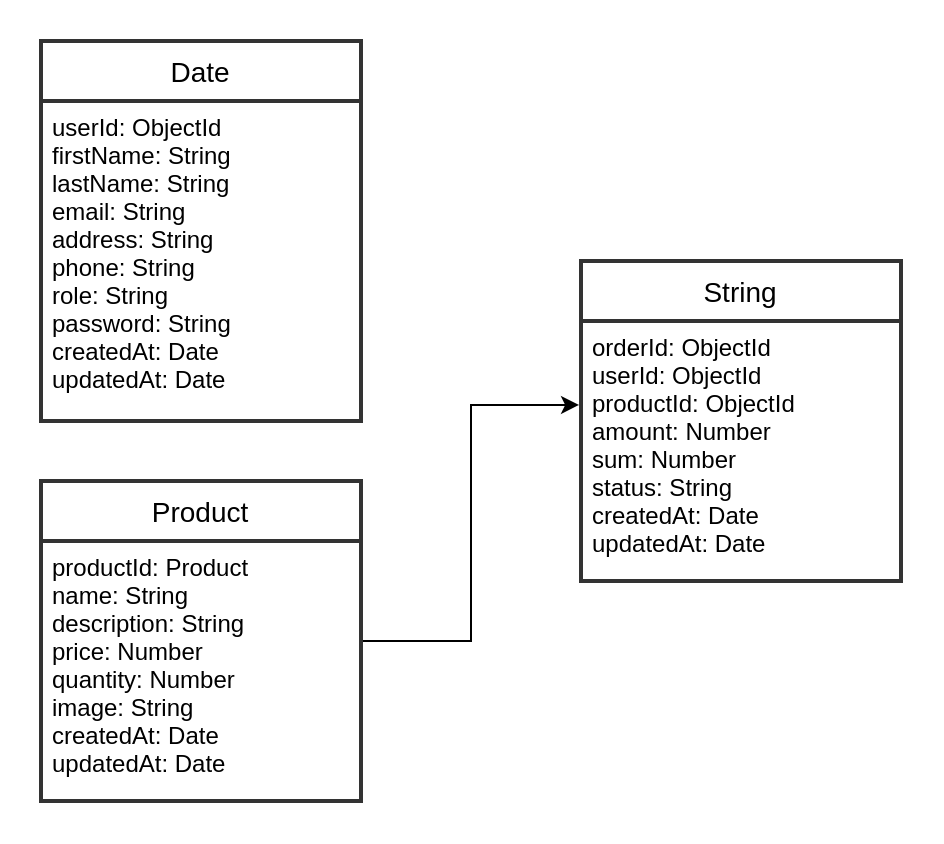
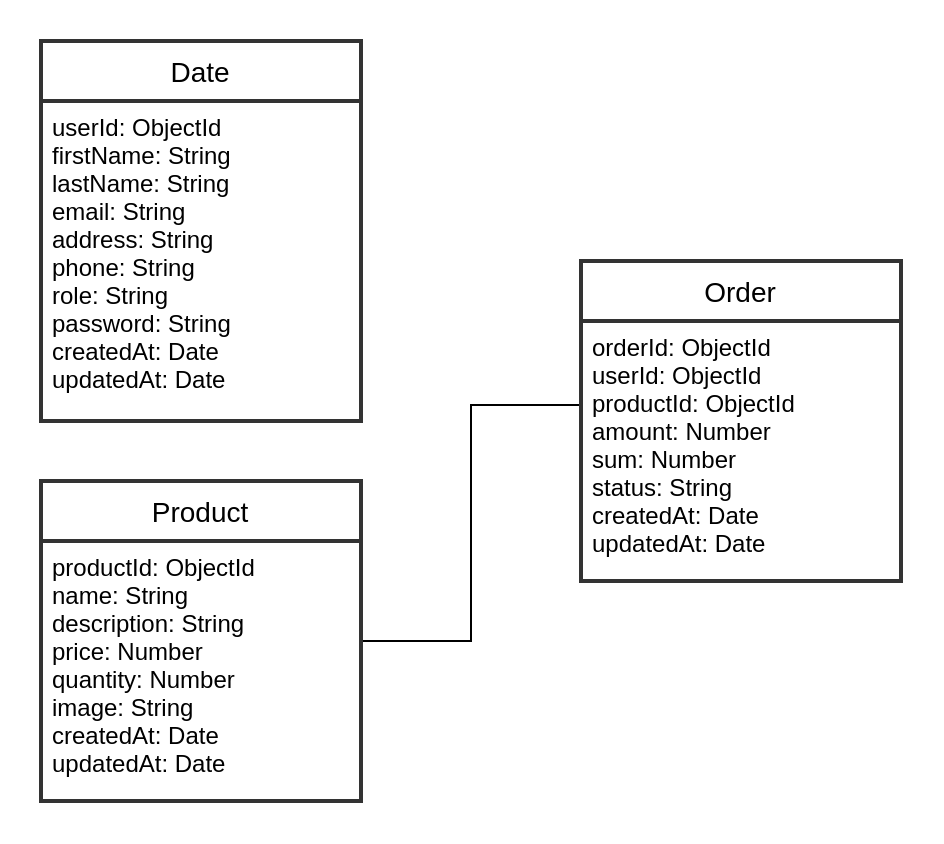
node "String": label "String" -> "Order"
edge "Product" -> "orderId: ObjectId userId: ObjectId productId: ObjectId amount: Number sum: Number status: String createdAt: Date updatedAt: Date": arrowhead classic -> none
node "productId: Product name: String description: String price: Number quantity: Number image: String createdAt: Date updatedAt: Date": label "productId: Product name: String description: String price: Number quantity: Number image: String createdAt: Date updatedAt: Date" -> "productId: ObjectId name: String description: String price: Number quantity: Number image: String createdAt: Date updatedAt: Date"
